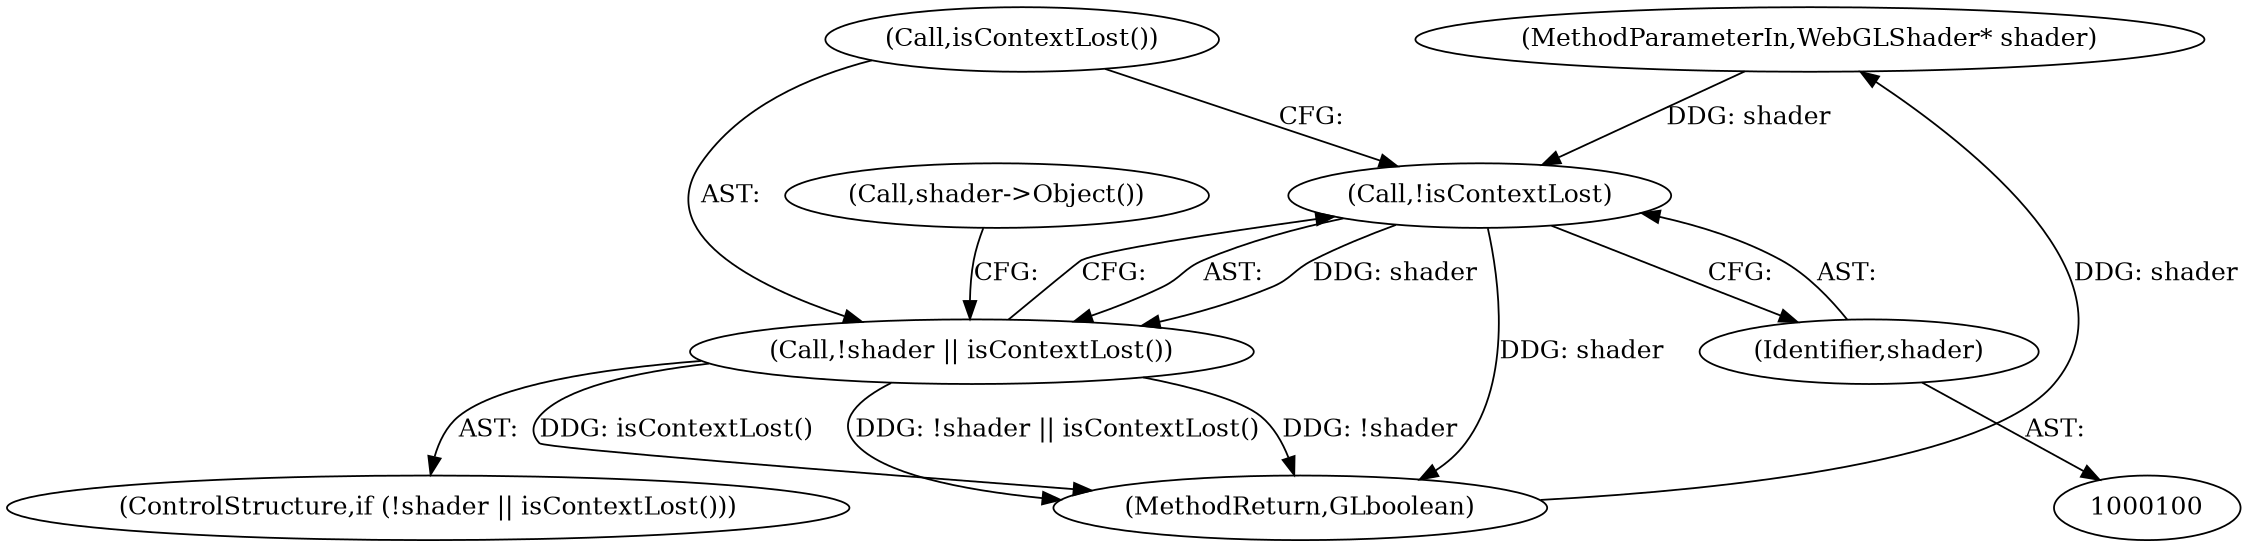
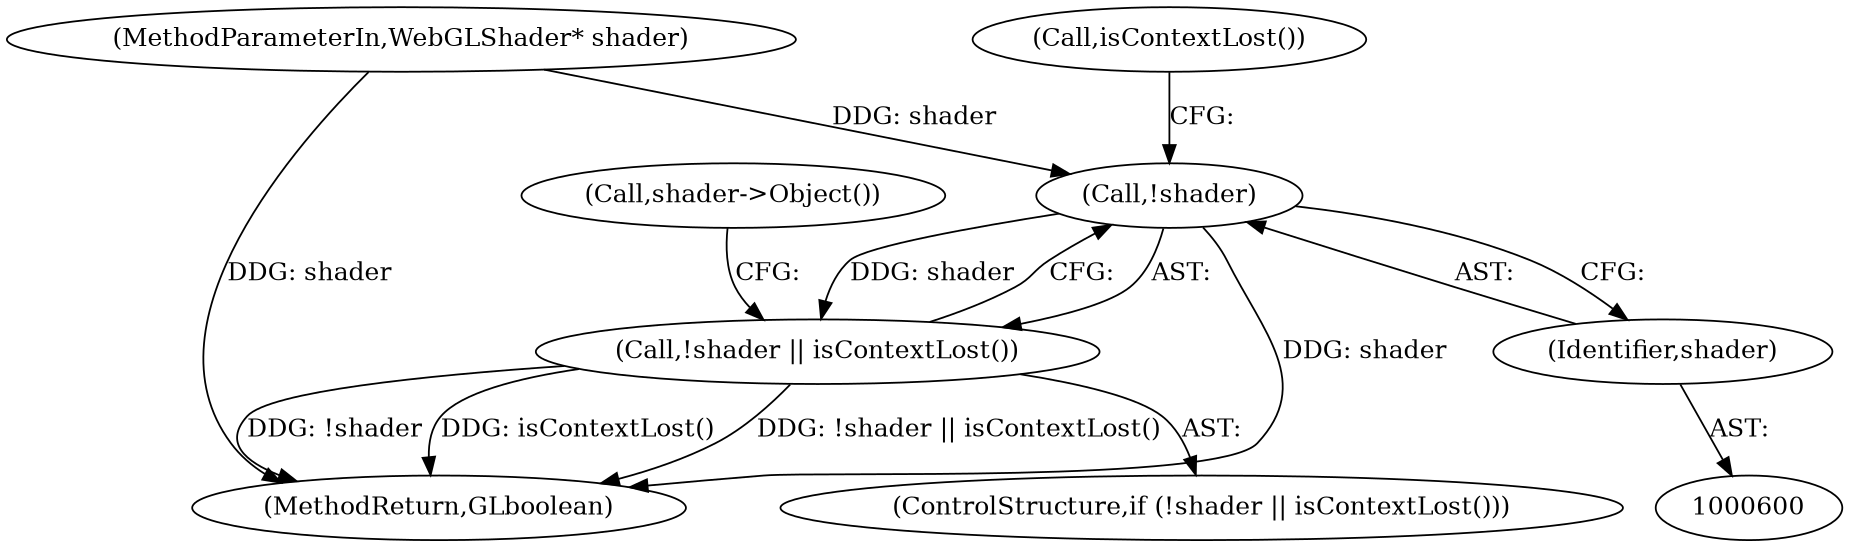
edge "(Call,isContextLost())" -> "(Call,!shader || isContextLost())": removed, label "AST:"
node "(Call,!isContextLost)": label "(Call,!isContextLost)" -> "(Call,!shader)"
edge "(MethodReturn,GLboolean)" -> "(MethodParameterIn,WebGLShader* shader)": reversed
node "1000100": label "1000100" -> "1000600"
